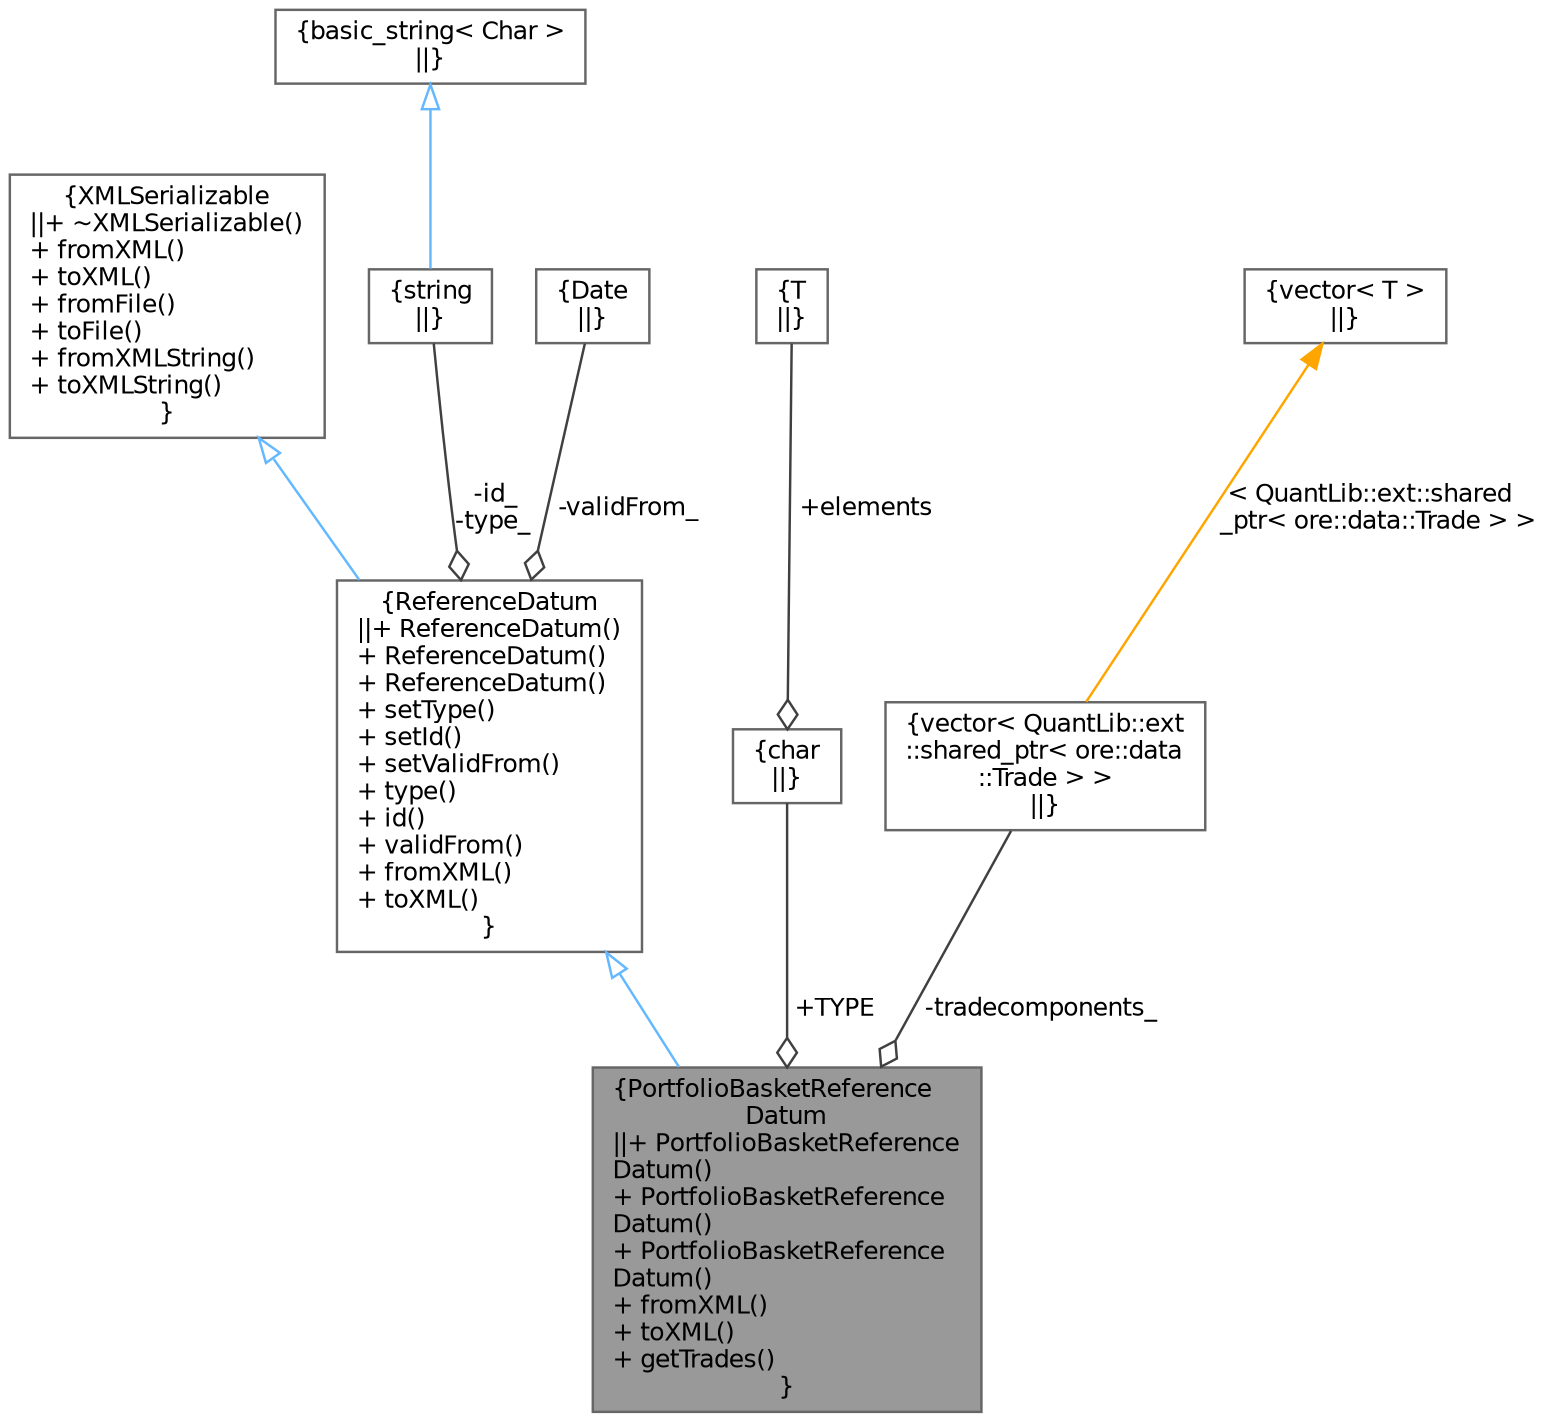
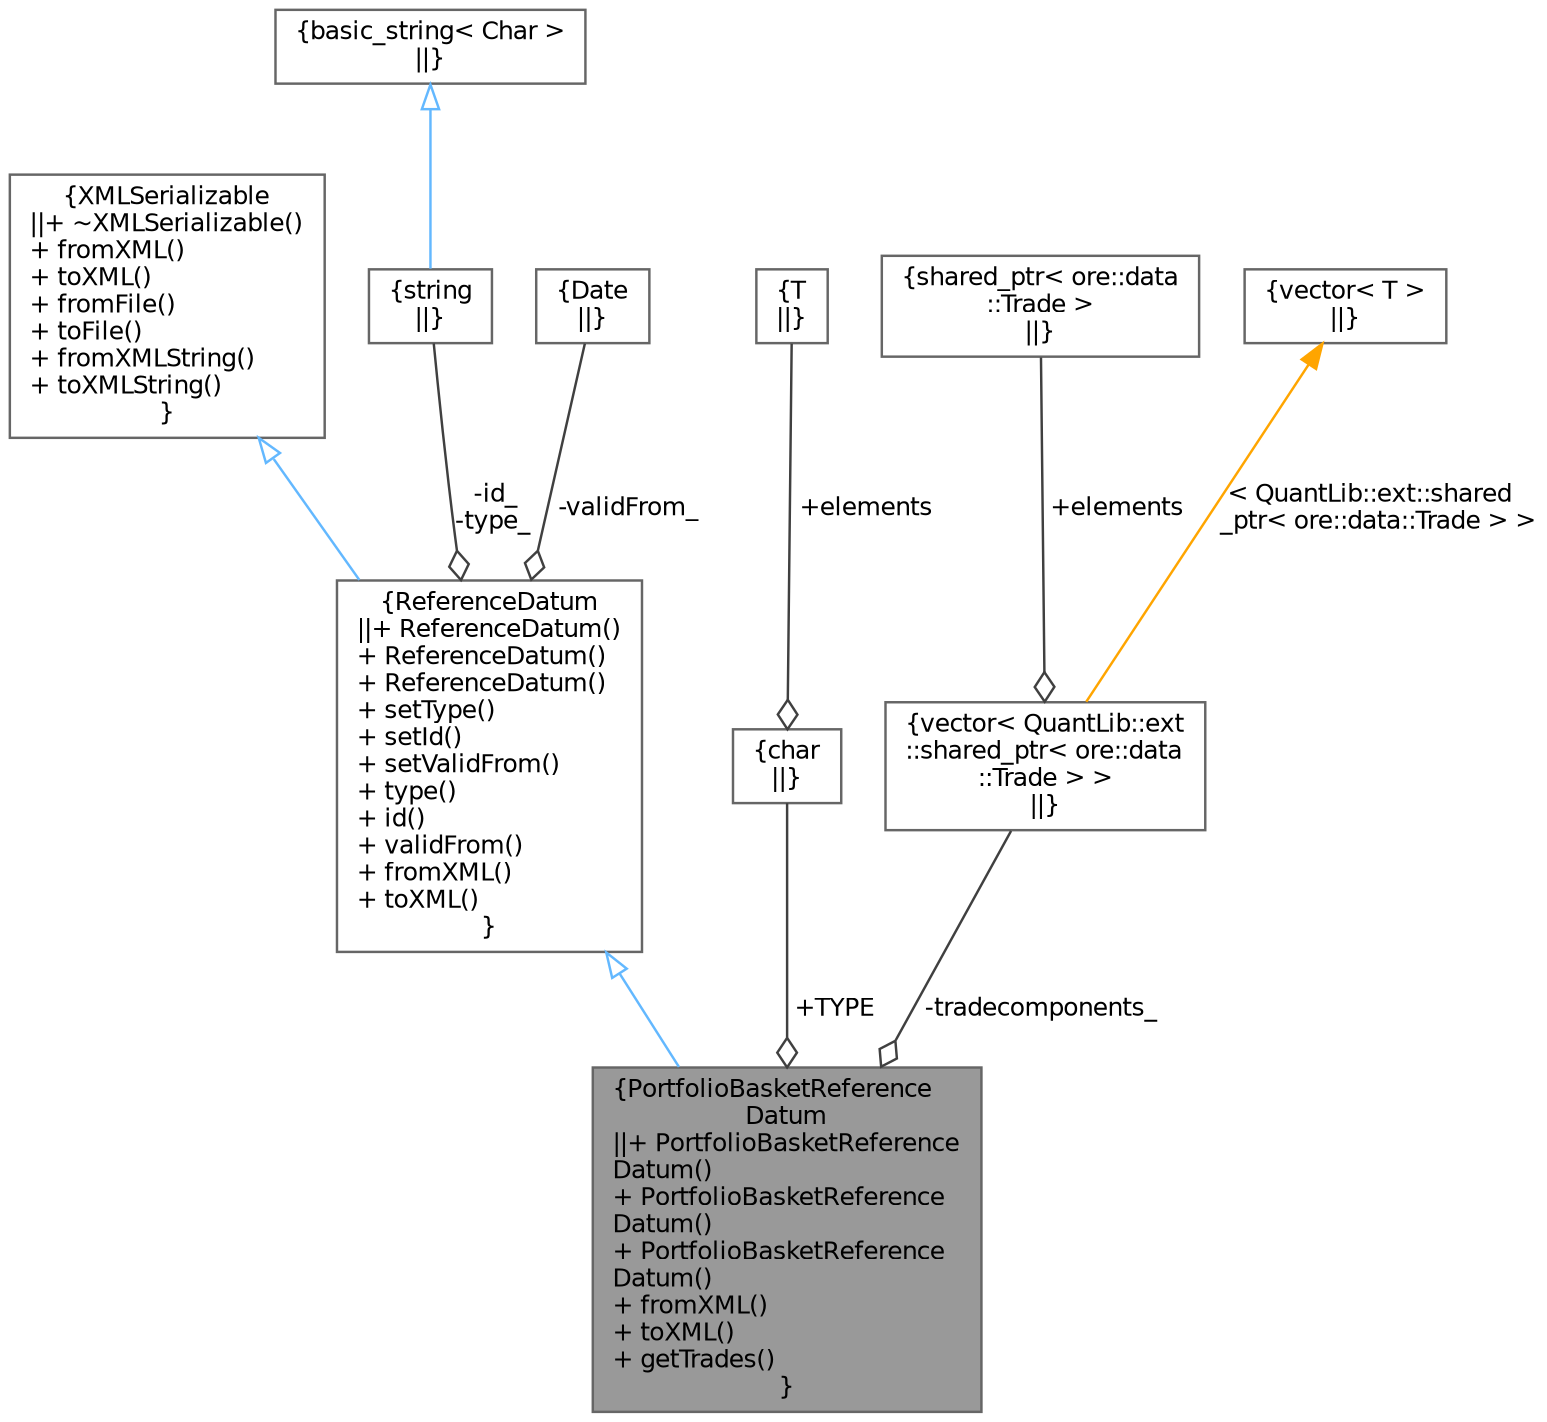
node "{shared_ptr< ore::data ::Trade > ||}": added
